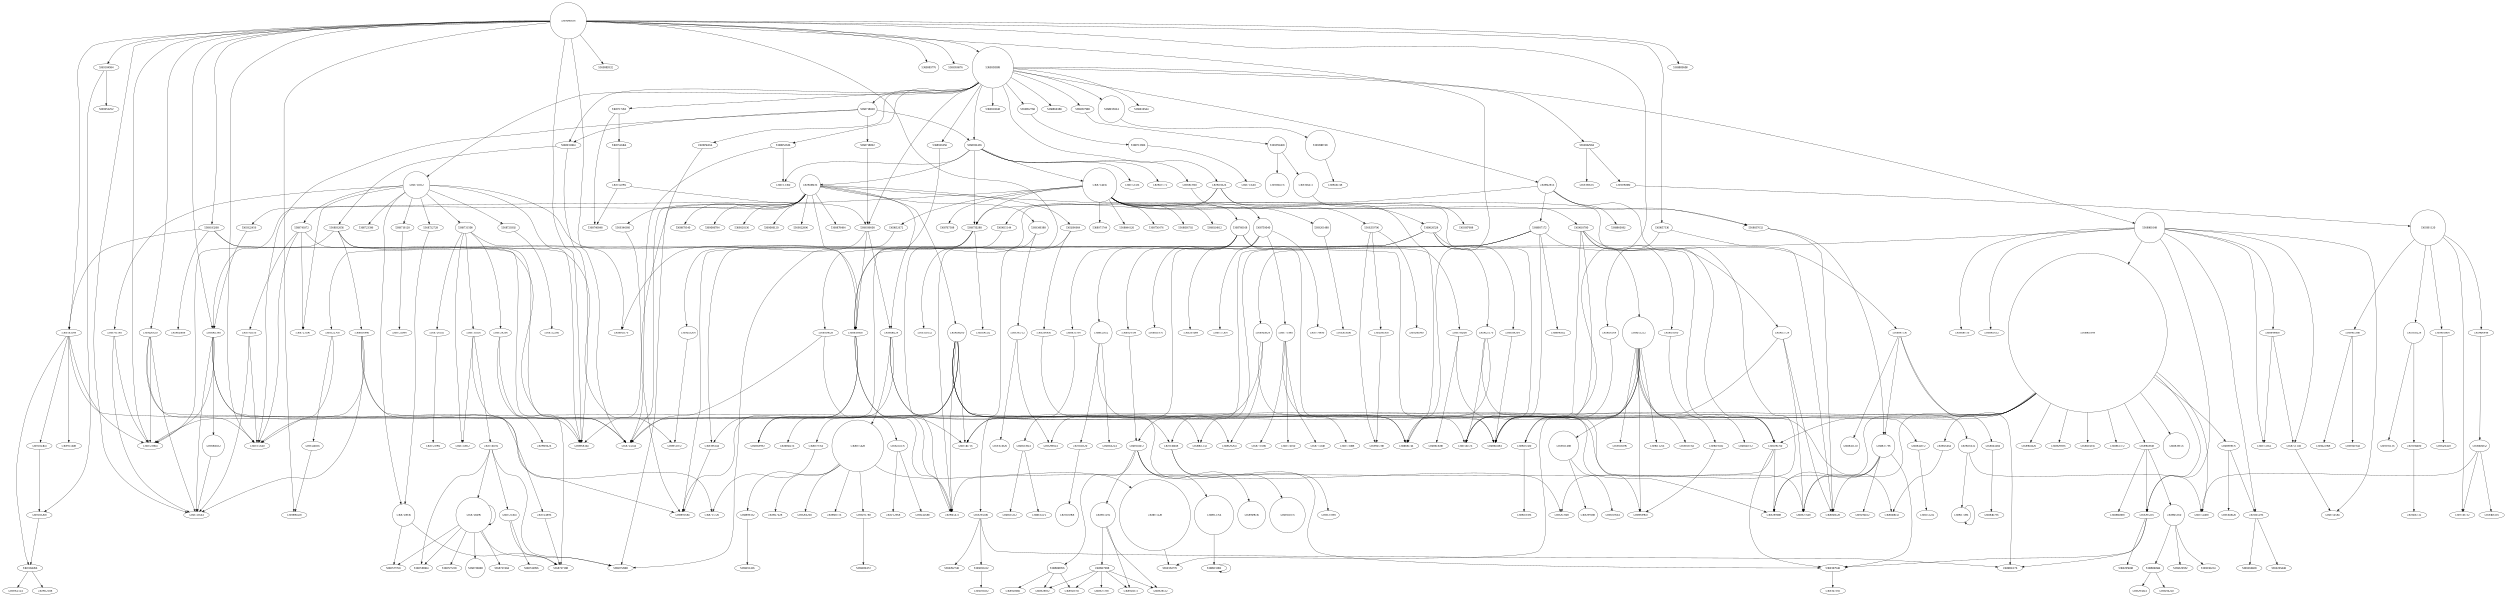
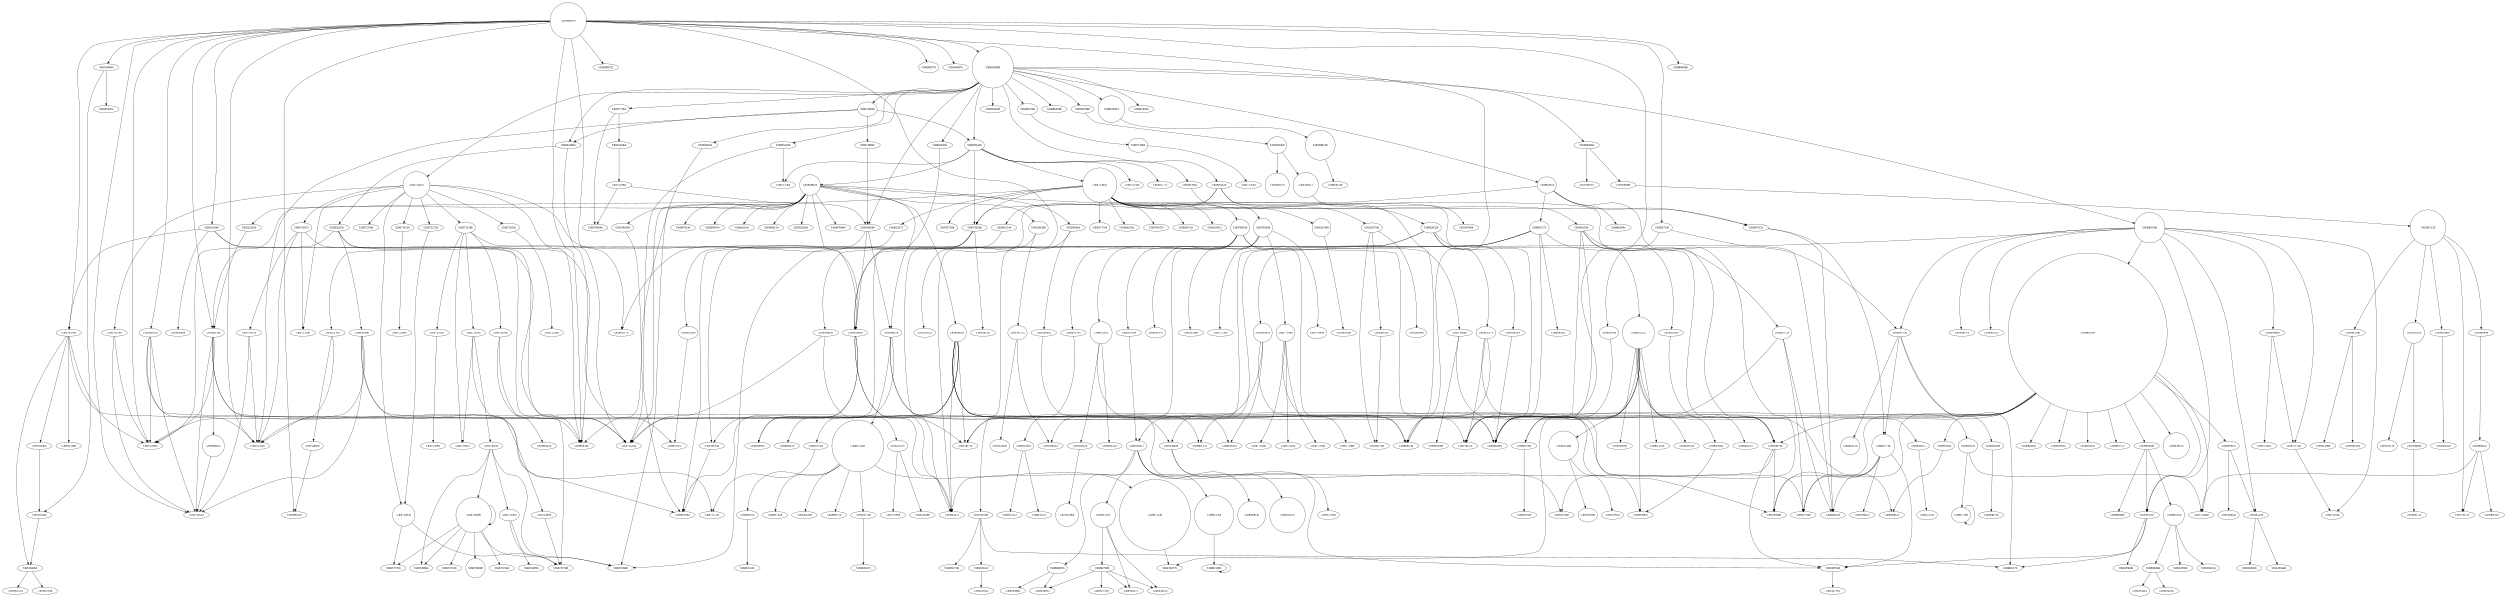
edge "5368901048" -> "5368751852": now "5368901048" -> "5368847536"
node "5368928792": removed
